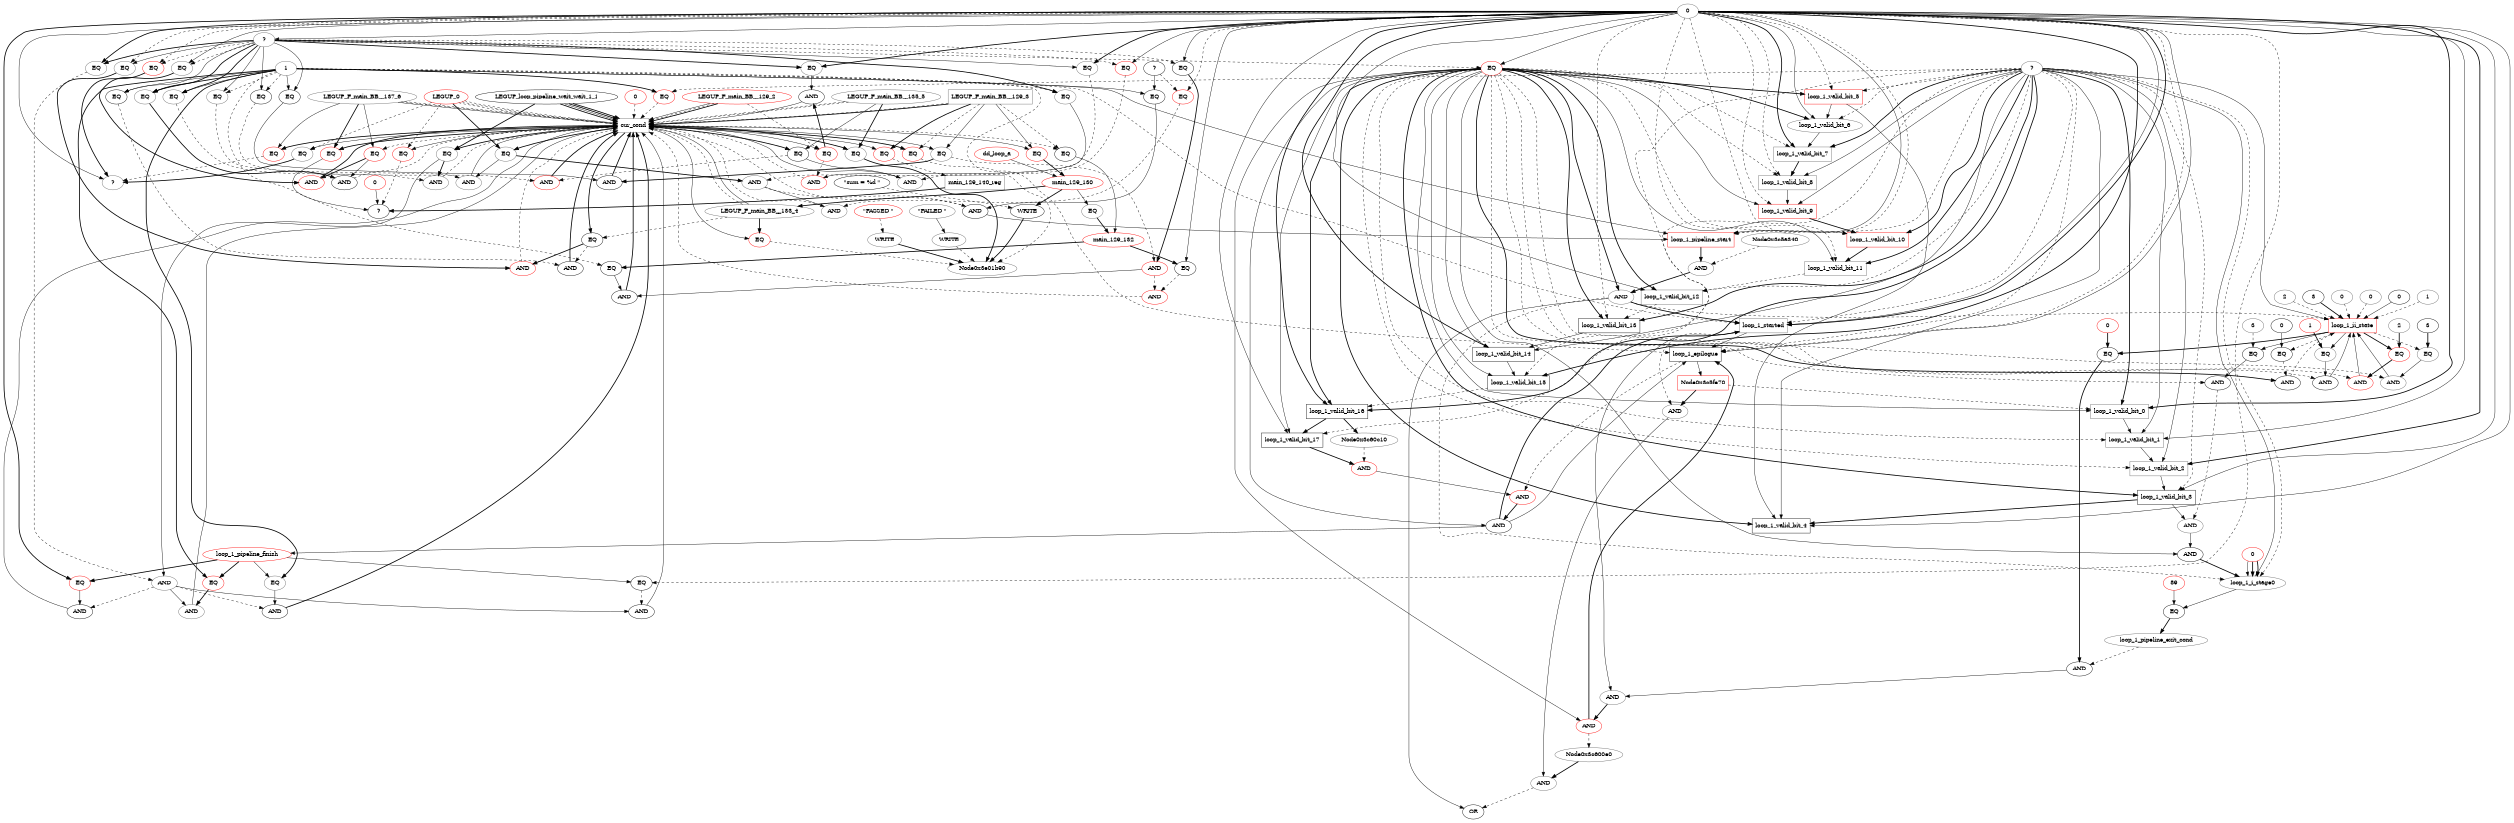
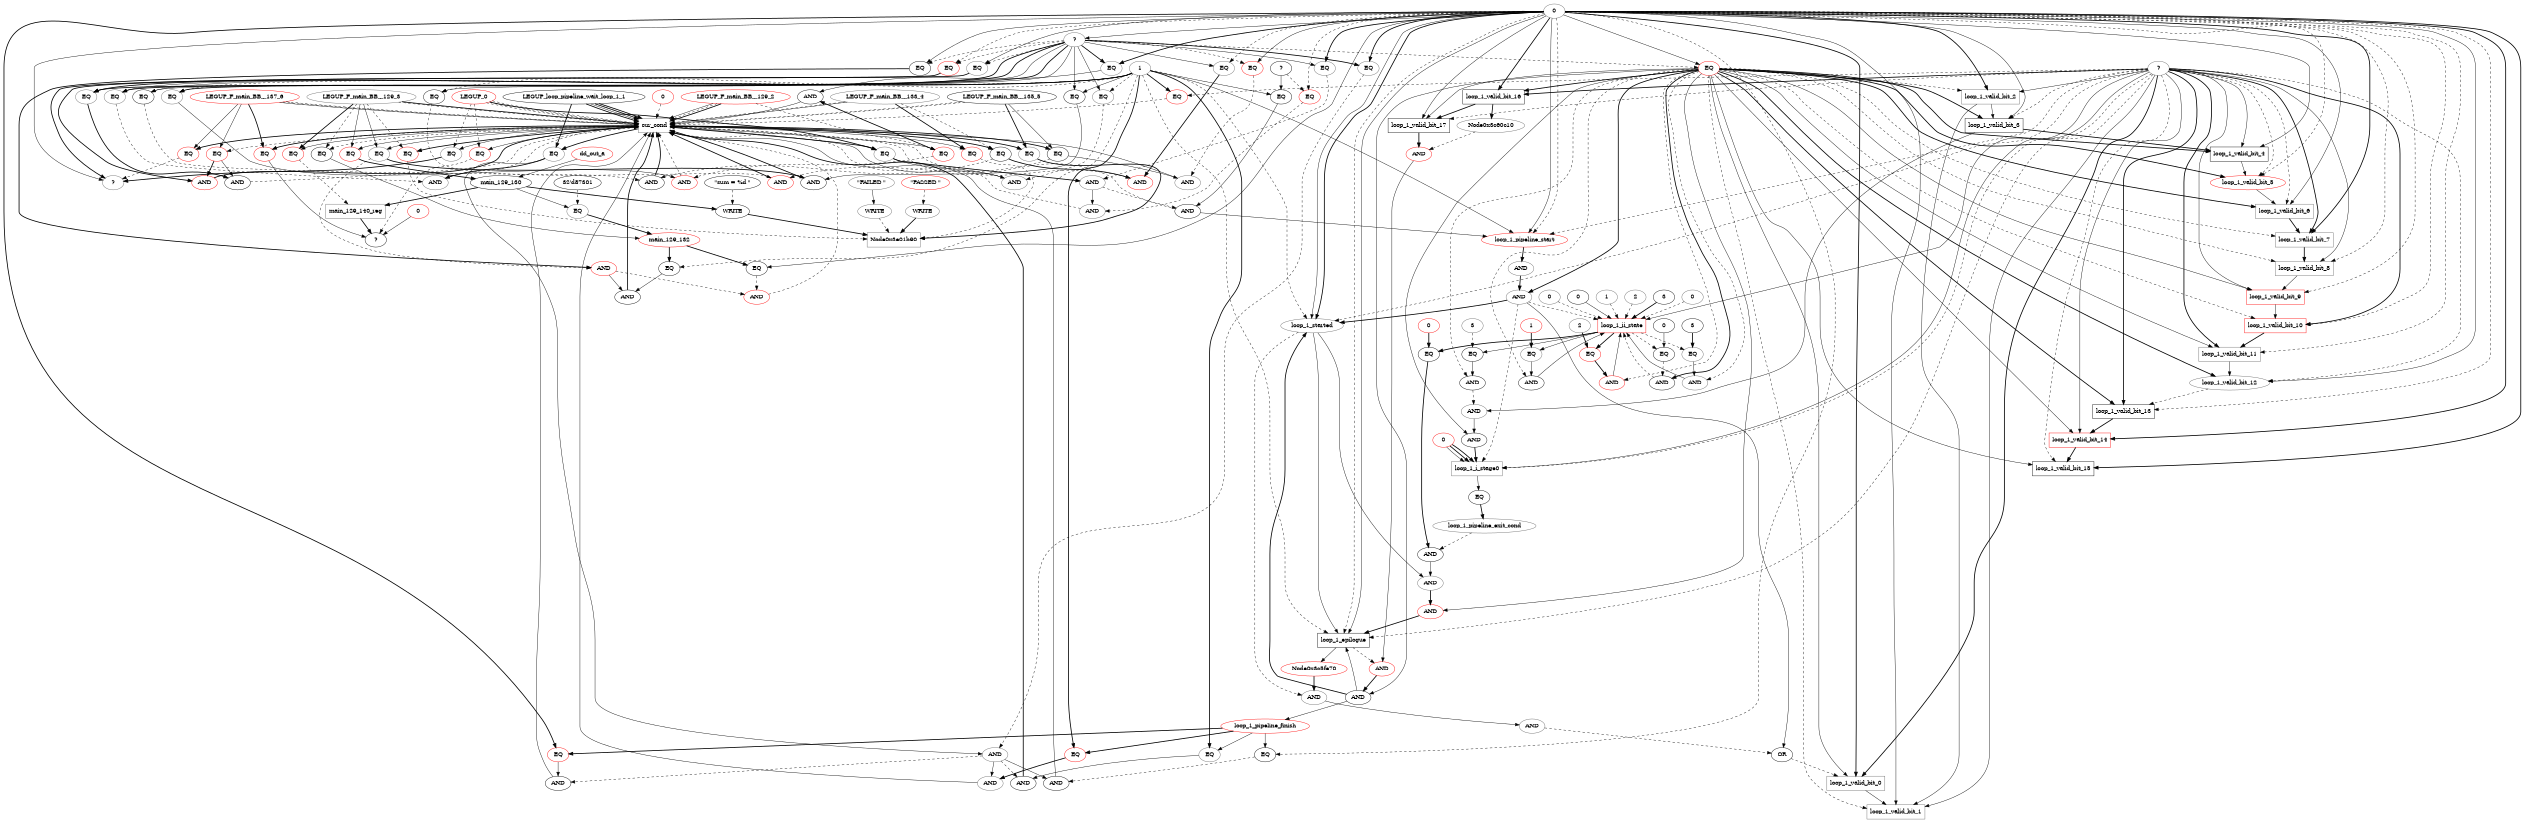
node "LEGUP_F_main_BB__137_6": color gray40 -> red
node "LEGUP_loop_pipeline_wait_wait_1_1": label "LEGUP_loop_pipeline_wait_wait_1_1" -> "LEGUP_loop_pipeline_wait_loop_1_1"
node "LEGUP_F_main_BB__135_5": color gray40 -> black
node "LEGUP_F_main_BB__129_3": shape box -> ellipse
node "loop_1_valid_bit_5": shape box -> ellipse
node "loop_1_valid_bit_6": shape ellipse -> box
edge "loop_1_valid_bit_6" -> "loop_1_valid_bit_7": style solid -> bold
node "dd_loop_a": label "dd_loop_a" -> "dd_out_a"
node "32'd87301": added
node "main_129_130": color red -> black
edge "main_129_130" -> "LEGUP_F_main_BB__133_4": now "main_129_130" -> "main_129_140_reg"
edge "loop_1_valid_bit_9" -> "loop_1_valid_bit_10": style bold -> solid
node "loop_1_pipeline_start": shape box -> ellipse
node "Node0x3c5a340": removed
node "Node0x3e01b90": shape ellipse -> box
edge "loop_1_valid_bit_11" -> "loop_1_valid_bit_12": style dashed -> solid
node "loop_1_valid_bit_12": shape box -> ellipse
edge "loop_1_valid_bit_5" -> "loop_1_valid_bit_4": reversed
node "loop_1_started": shape box -> ellipse
edge "loop_1_valid_bit_13" -> "loop_1_valid_bit_14": style solid -> bold
node "loop_1_valid_bit_14": color black -> red
edge "loop_1_valid_bit_14" -> "loop_1_valid_bit_15": style solid -> bold
node "Node0x3c5fe70": shape box -> ellipse
edge "loop_1_valid_bit_15" -> "loop_1_valid_bit_16": removed
edge "Node0x3c5fe70" -> "loop_1_valid_bit_0": now "OR" -> "loop_1_valid_bit_0"
edge "loop_1_valid_bit_1" -> "loop_1_valid_bit_2": reversed
node "89": removed
node "loop_1_i_stage0": shape ellipse -> box
node "Node0x3c600e0": removed
